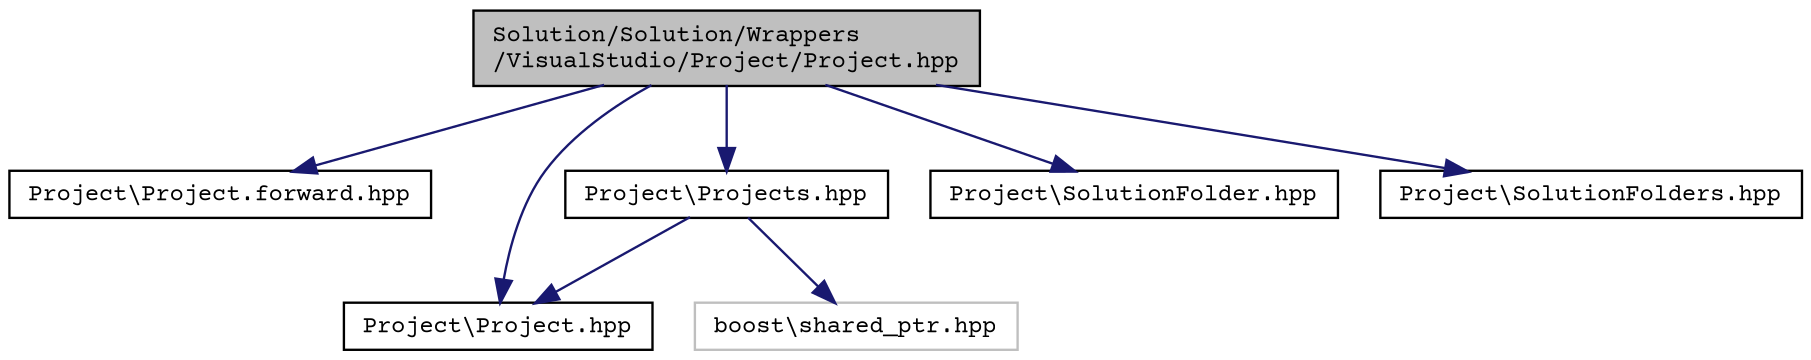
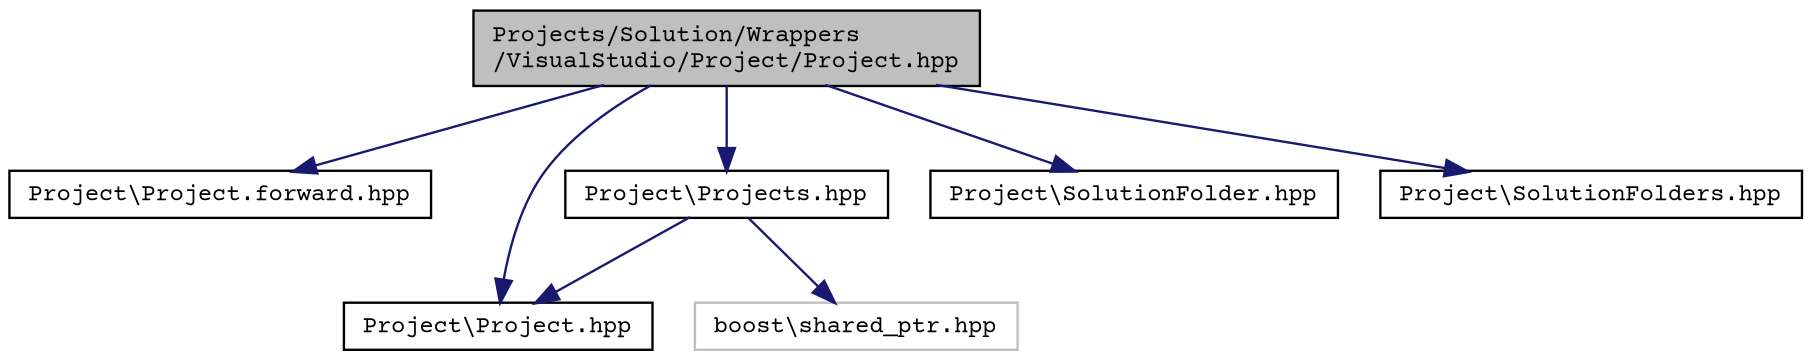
node "Solution/Solution/Wrappers /VisualStudio/Project/Project.hpp": label "Solution/Solution/Wrappers /VisualStudio/Project/Project.hpp" -> "Projects/Solution/Wrappers /VisualStudio/Project/Project.hpp"
